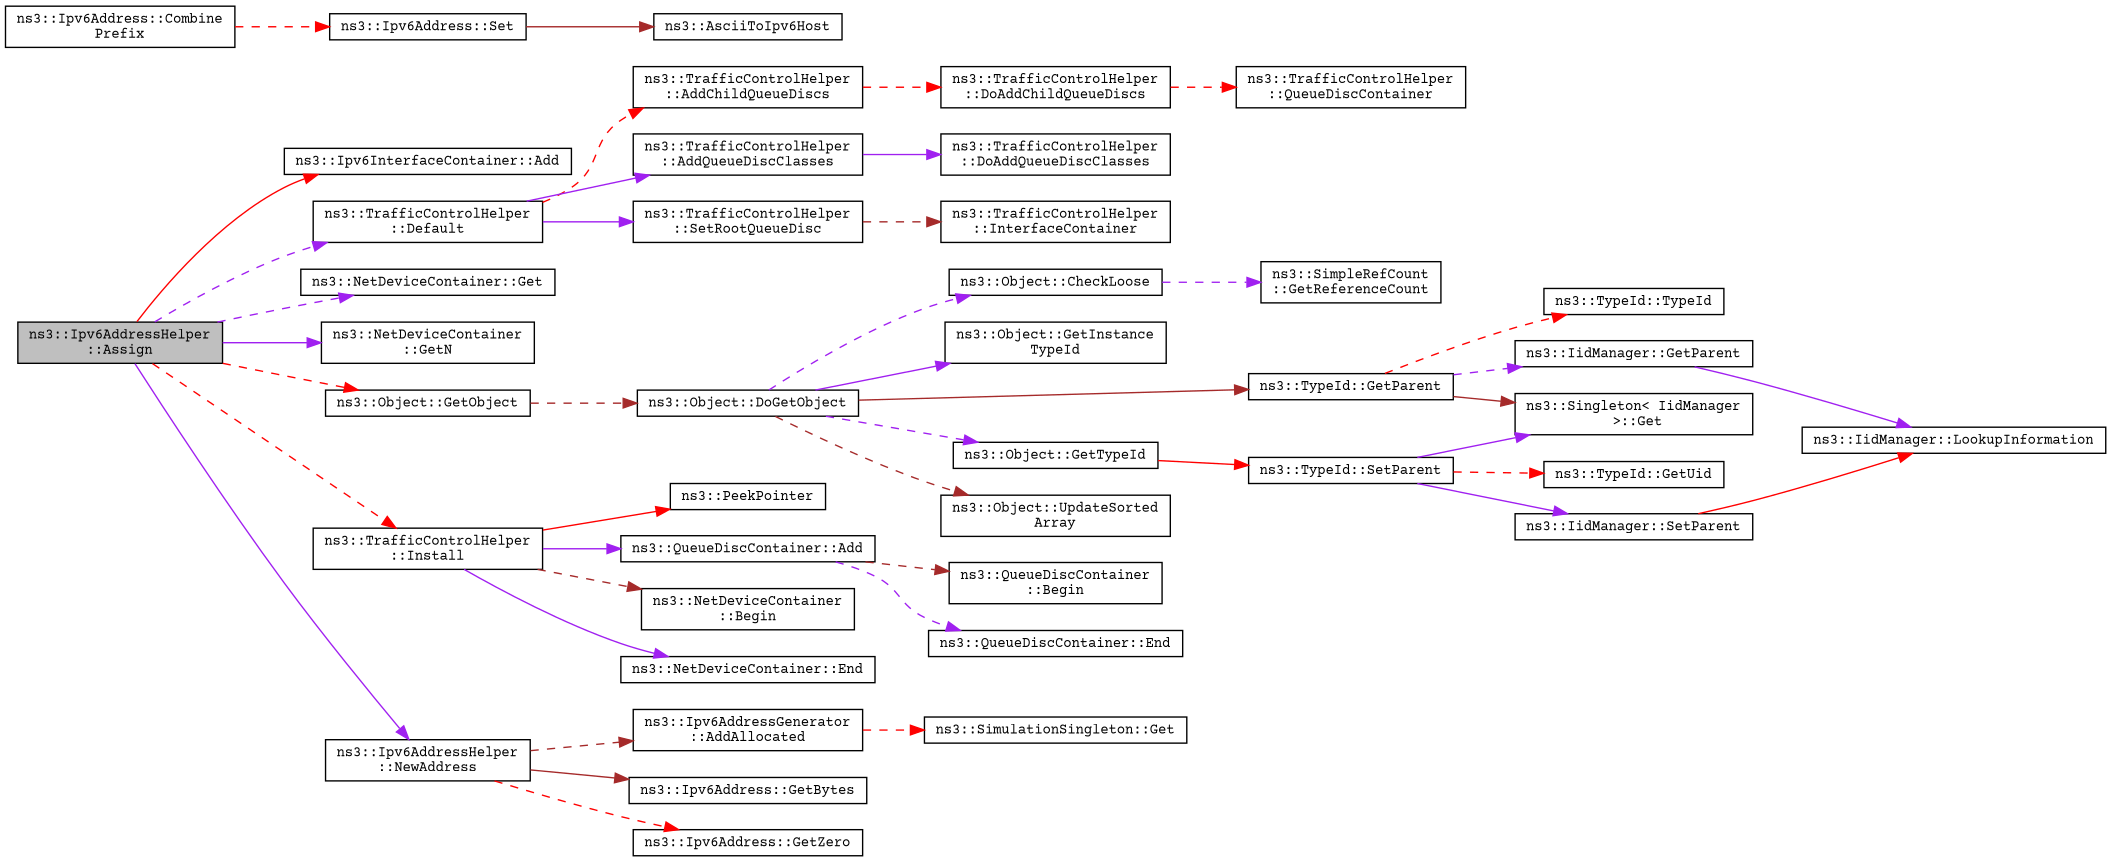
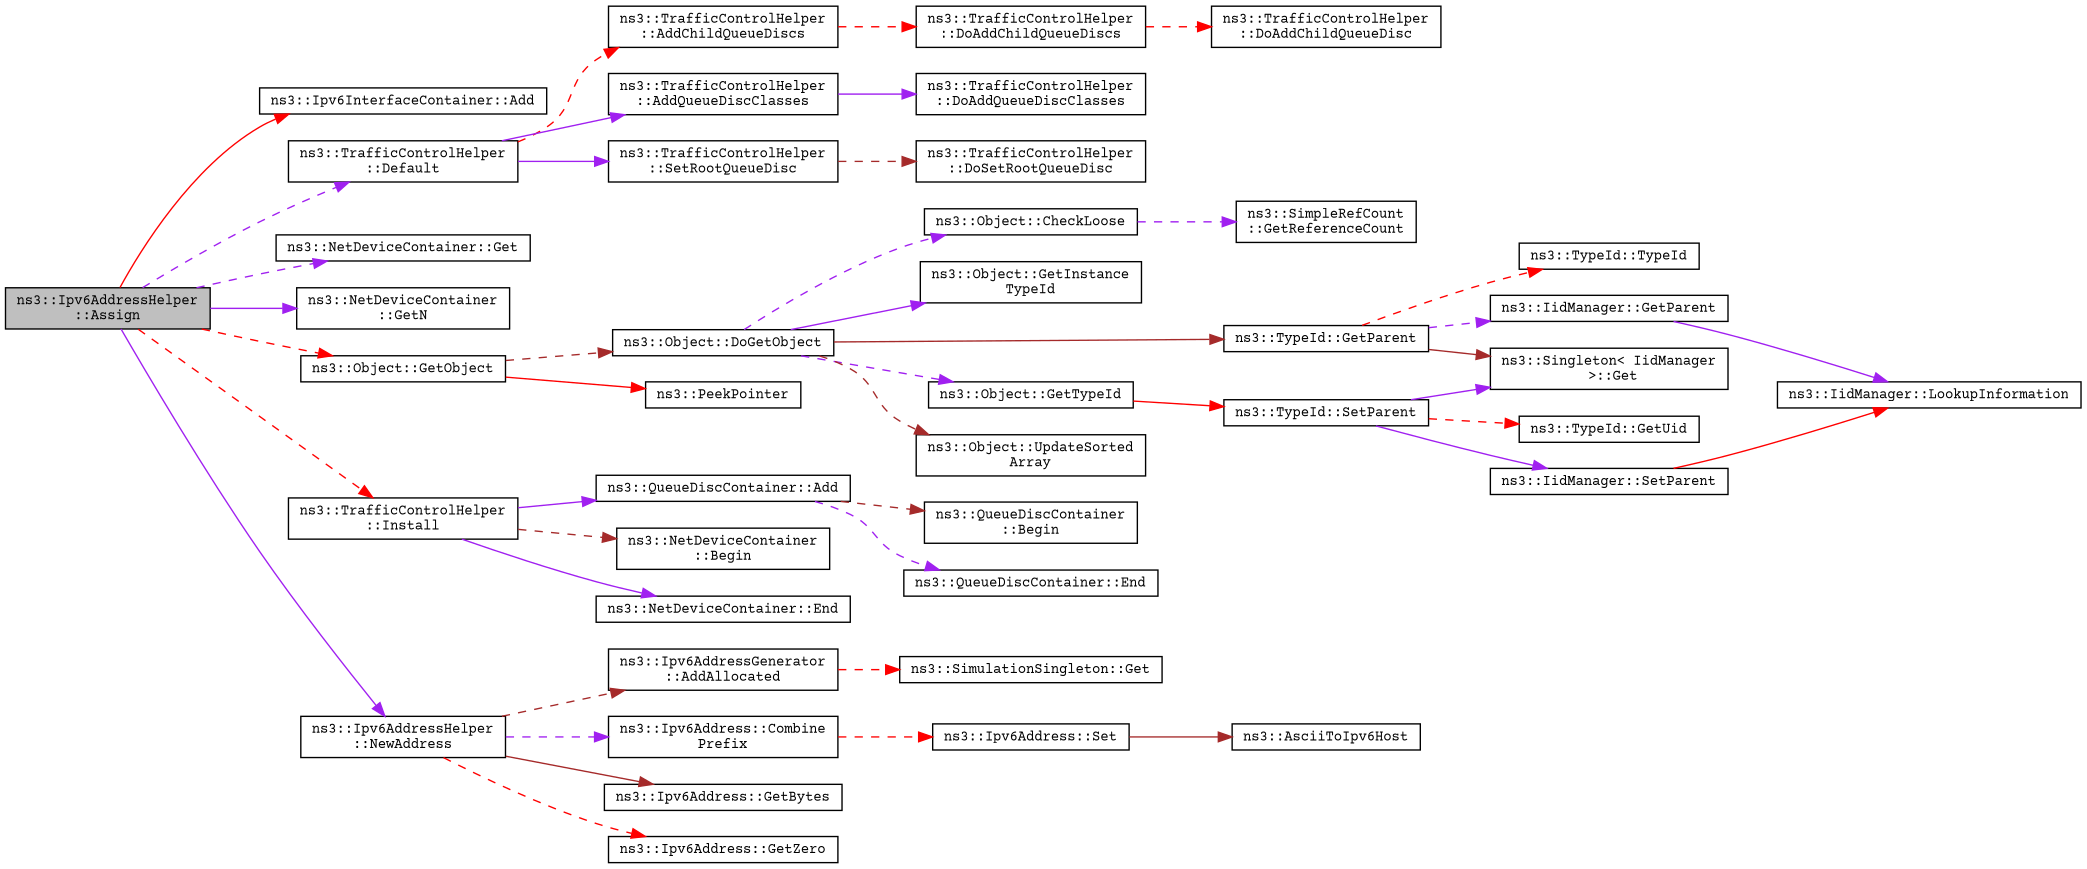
node "ns3::TrafficControlHelper ::QueueDiscContainer": label "ns3::TrafficControlHelper ::QueueDiscContainer" -> "ns3::TrafficControlHelper ::DoAddChildQueueDisc"
node "ns3::TrafficControlHelper ::InterfaceContainer": label "ns3::TrafficControlHelper ::InterfaceContainer" -> "ns3::TrafficControlHelper ::DoSetRootQueueDisc"
edge "ns3::TrafficControlHelper ::Install" -> "ns3::PeekPointer": now "ns3::Object::GetObject" -> "ns3::PeekPointer"
edge "ns3::Ipv6AddressHelper ::NewAddress" -> "ns3::Ipv6Address::Combine Prefix": added
